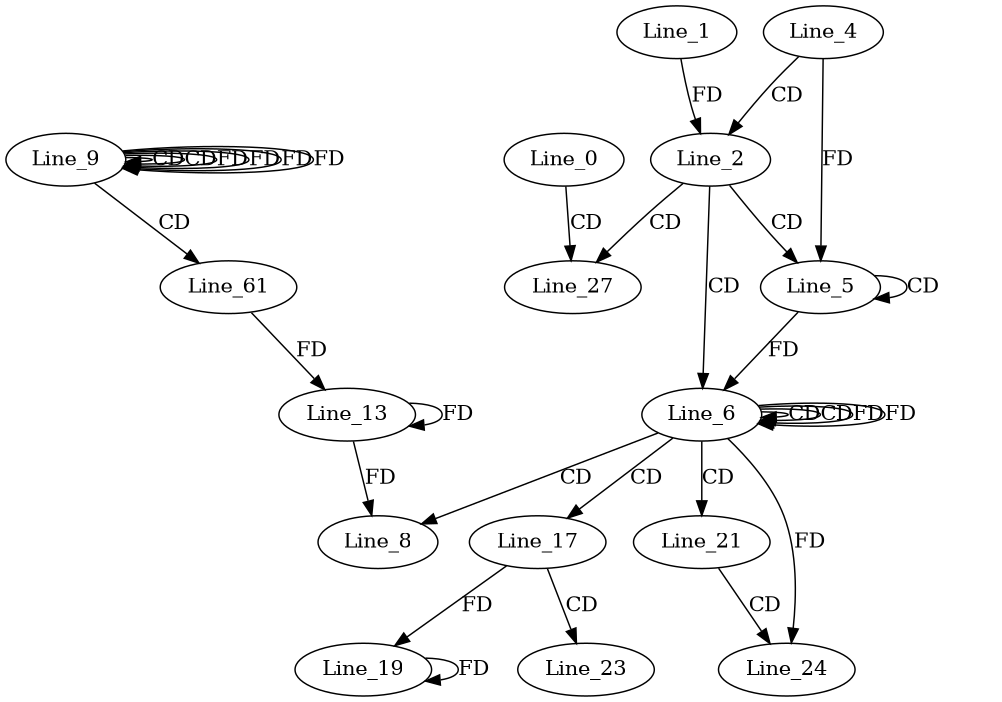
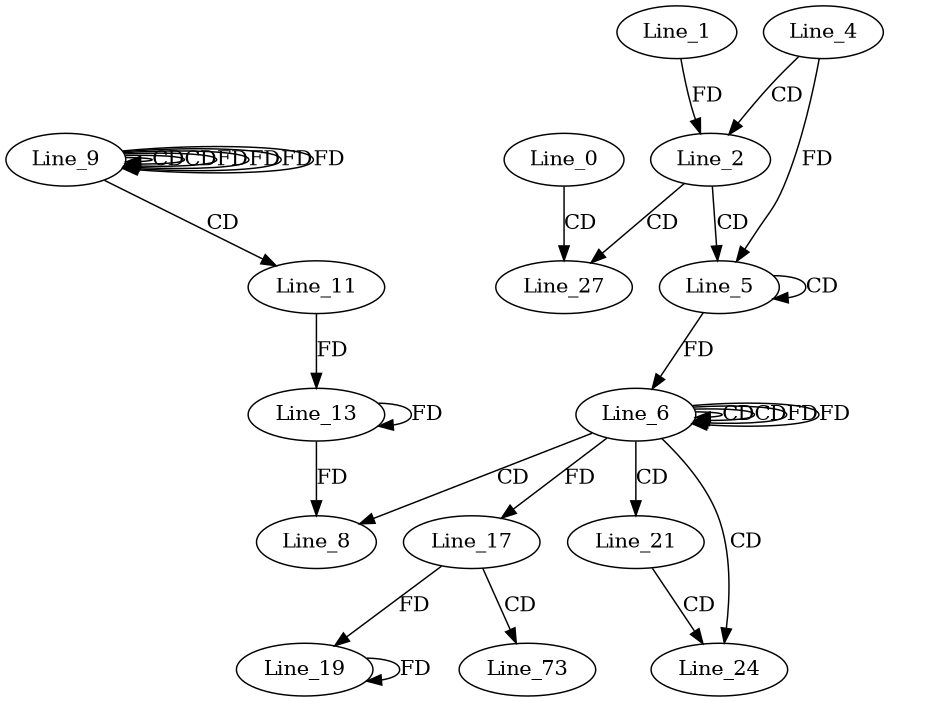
edge "Line_2" -> "Line_6": removed, label "CD"
node "Line_61": label "Line_61" -> "Line_11"
edge "Line_6" -> "Line_17": label "CD" -> "FD"
edge "Line_6" -> "Line_24": label "FD" -> "CD"
node "Line_23": label "Line_23" -> "Line_73"
